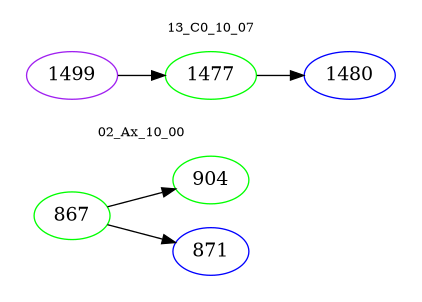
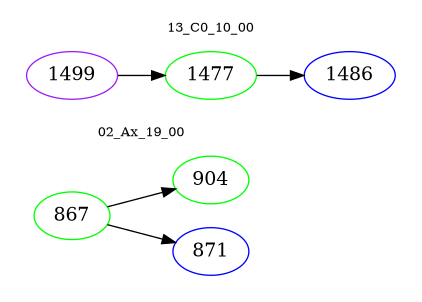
cluster "13_C0_10_07": label "13_C0_10_07" -> "13_C0_10_00"
node "1480": label "1480" -> "1486"
cluster "02_Ax_10_00": label "02_Ax_10_00" -> "02_Ax_19_00"
